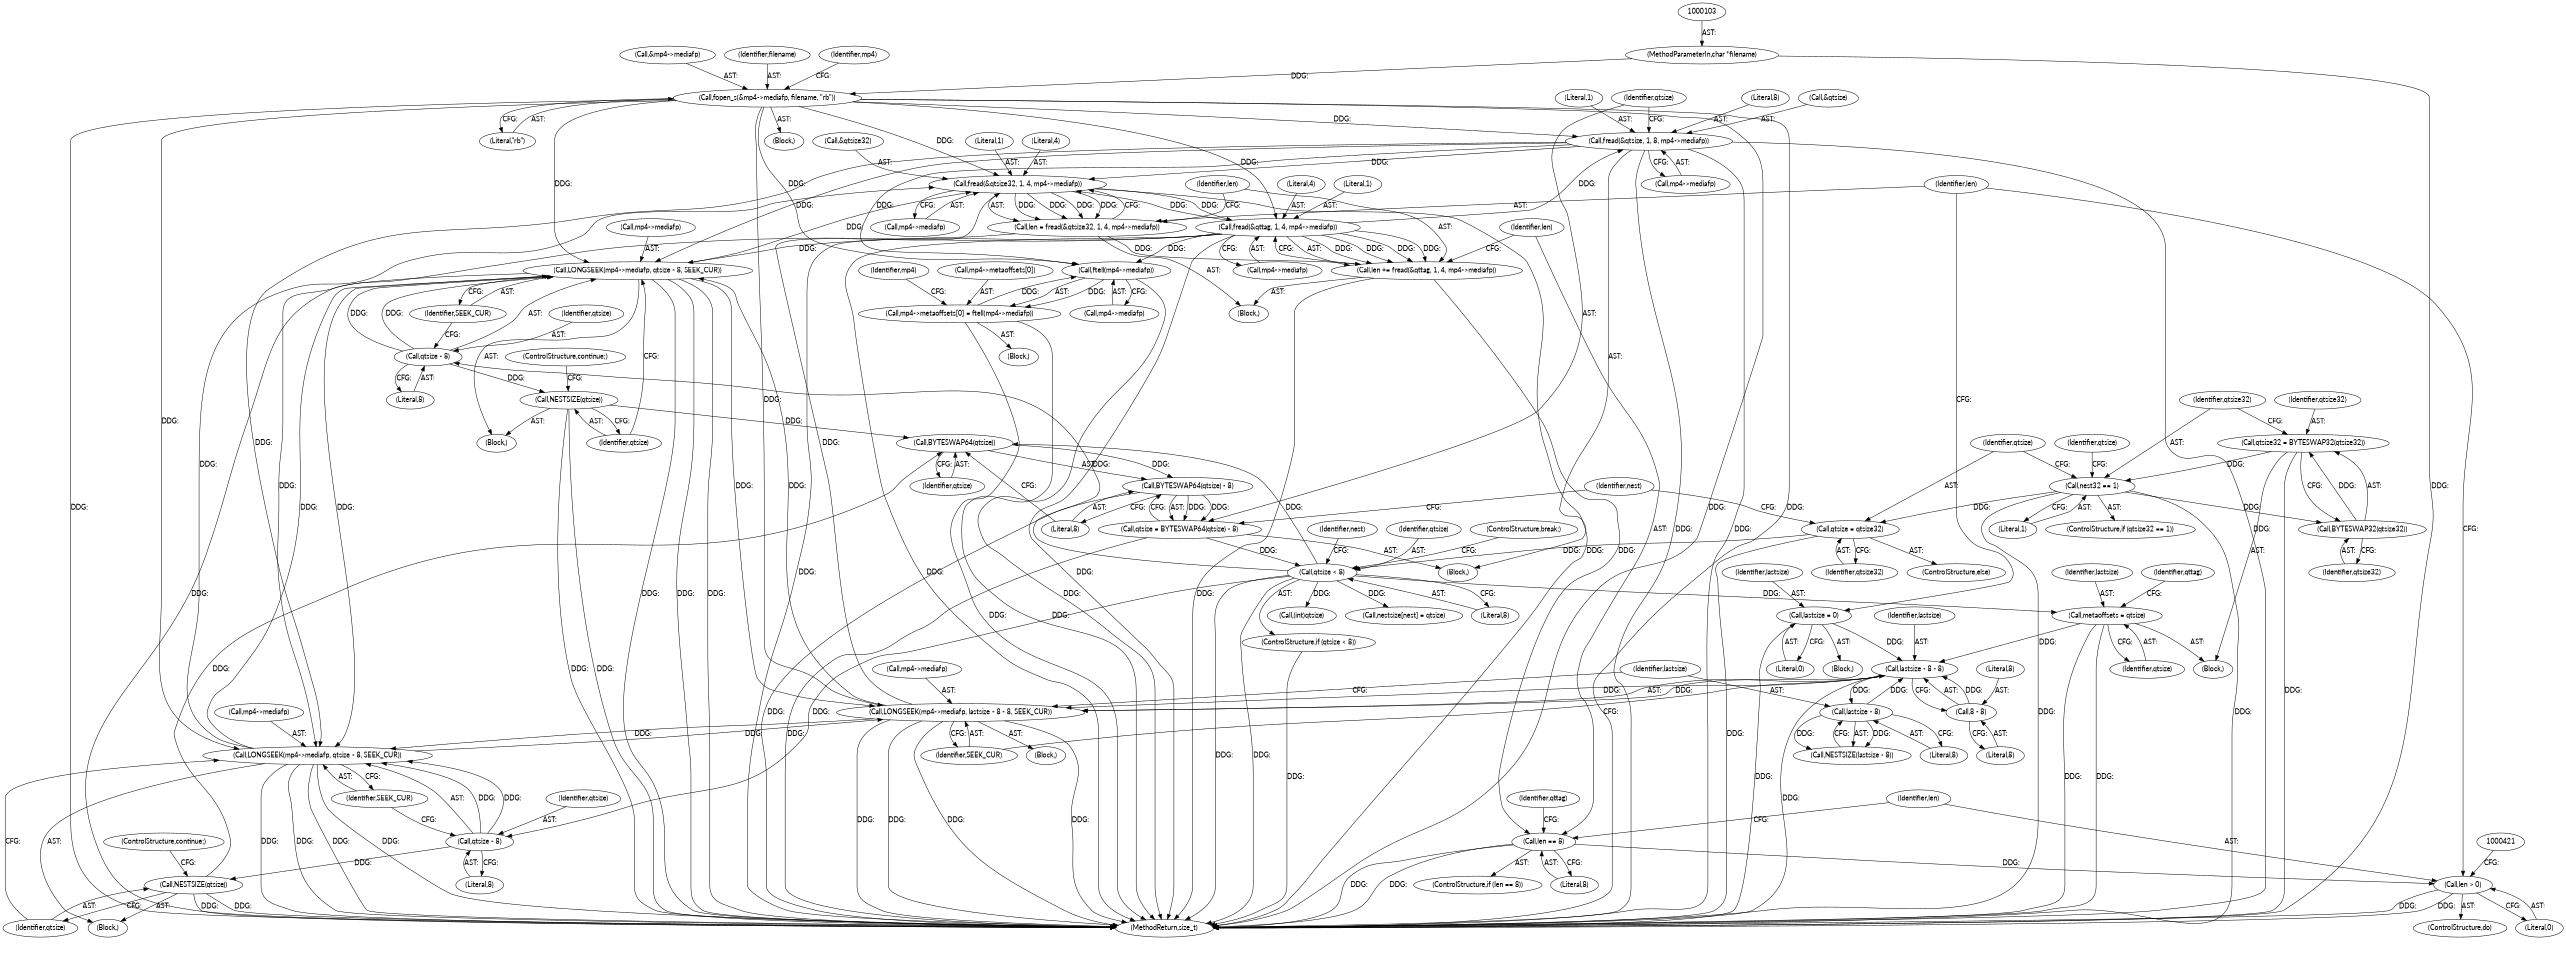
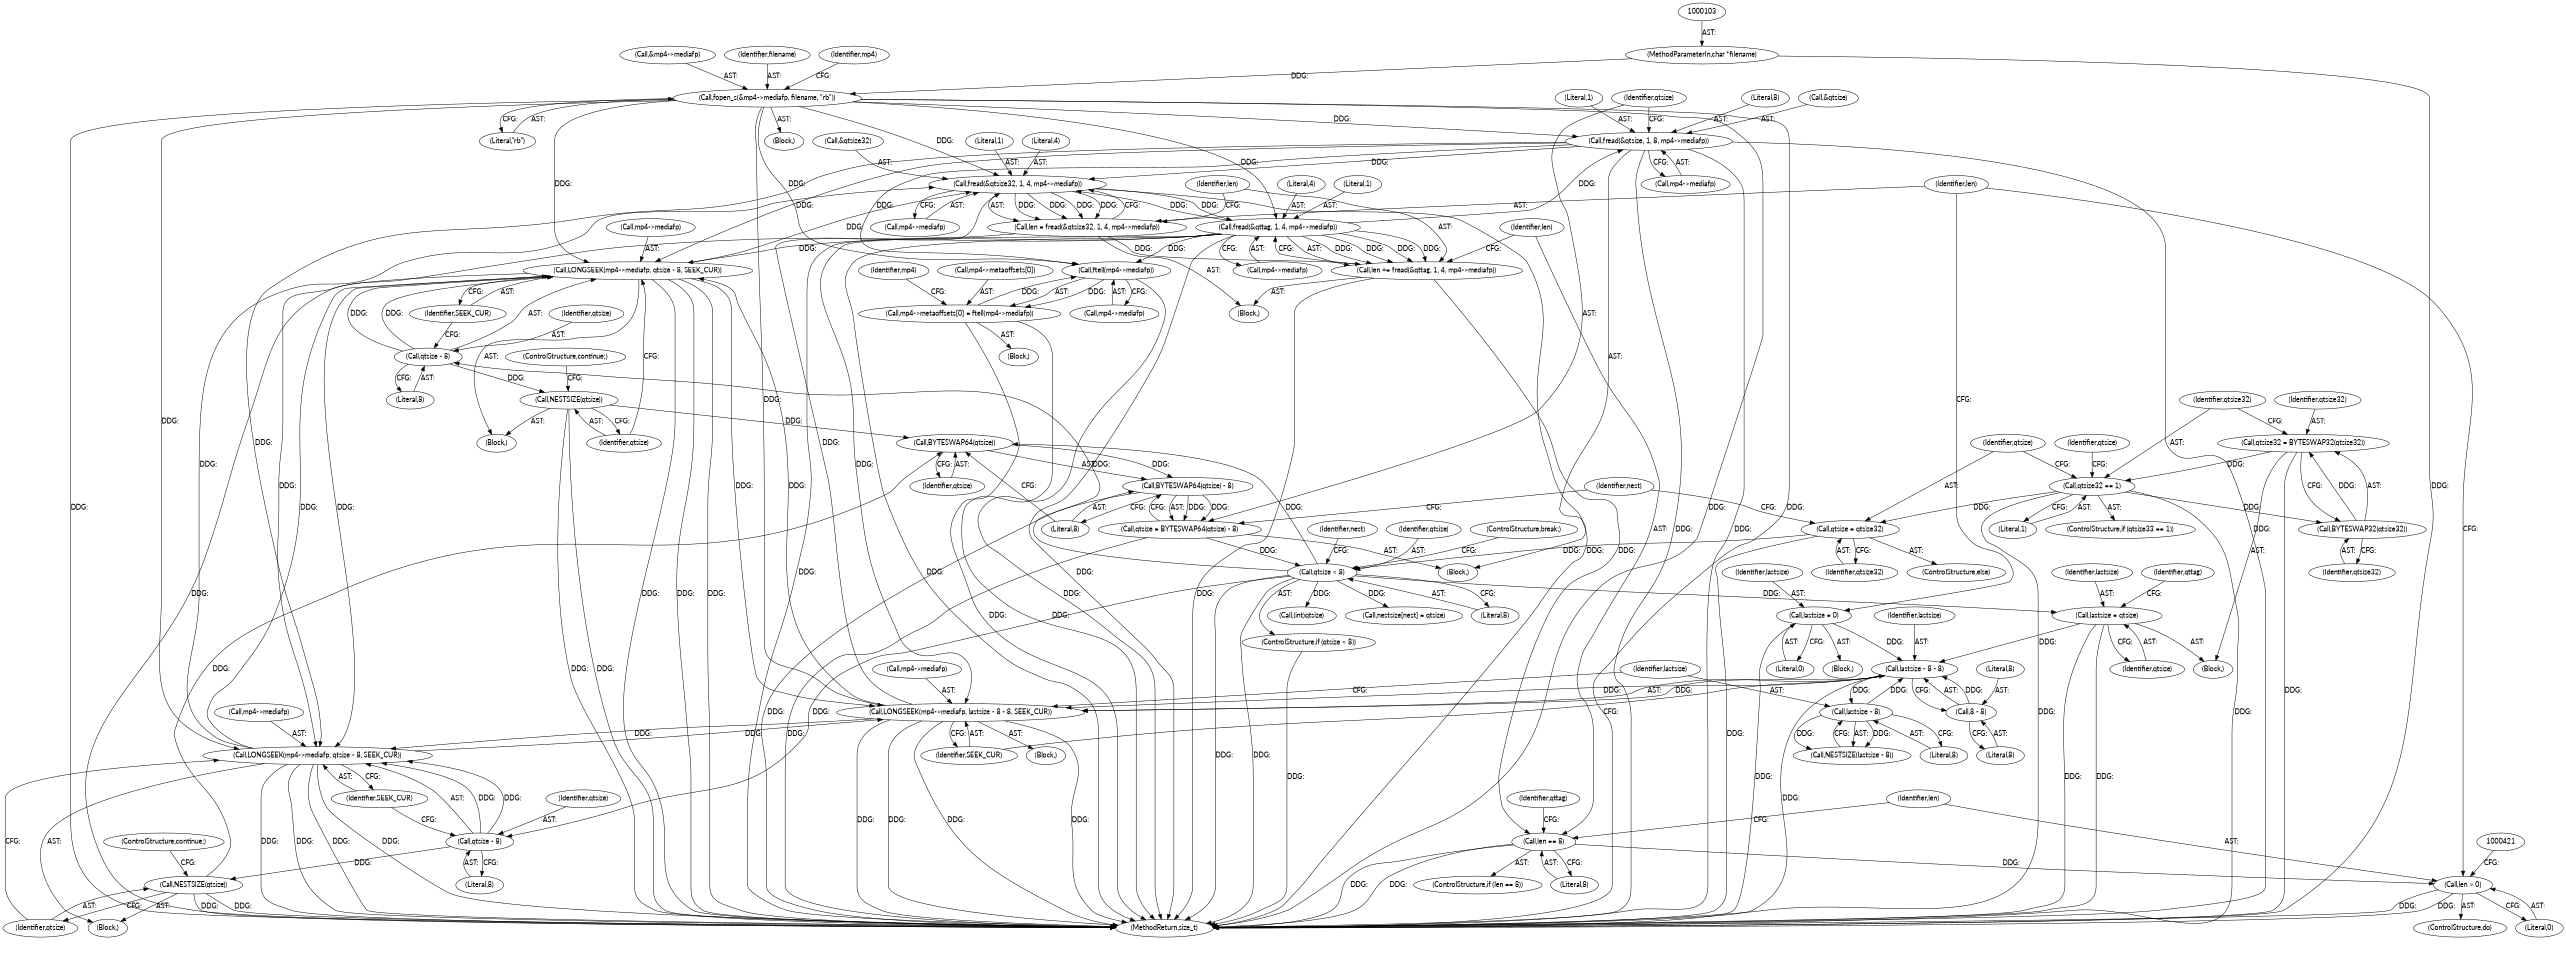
edge "(Call,fread(&qttag, 1, 4, mp4->mediafp))" -> "(Call,LONGSEEK(mp4->mediafp, lastsize - 8 - 8, SEEK_CUR))": added, label "DDG:"
node "(Call,nest32 == 1)": label "(Call,nest32 == 1)" -> "(Call,qtsize32 == 1)"
node "(ControlStructure,if (qtsize32 == 1))": label "(ControlStructure,if (qtsize32 == 1))" -> "(ControlStructure,if (qtsize33 == 1))"
node "(Call,metaoffsets = qtsize)": label "(Call,metaoffsets = qtsize)" -> "(Call,lastsize = qtsize)"
